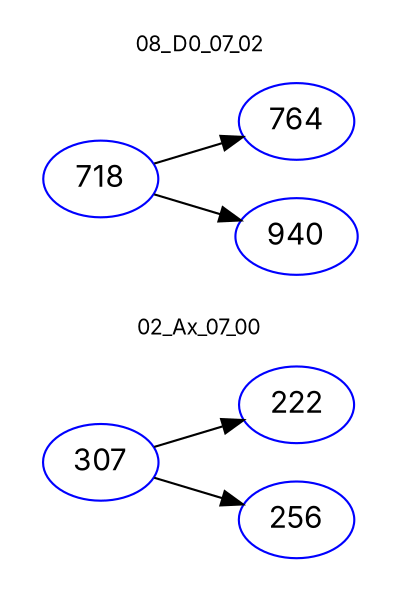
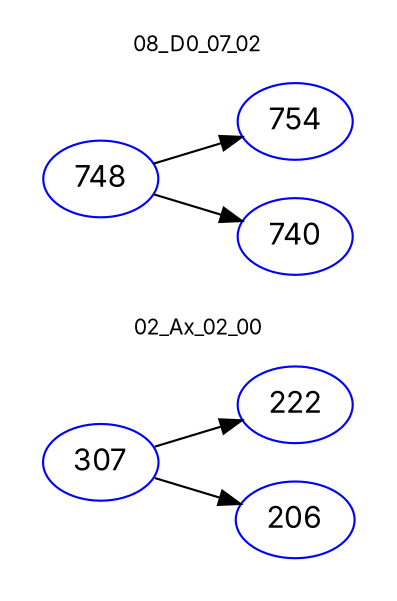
node "764": label "764" -> "754"
node "718": label "718" -> "748"
node "940": label "940" -> "740"
cluster "02_Ax_07_00": label "02_Ax_07_00" -> "02_Ax_02_00"
node "256": label "256" -> "206"
